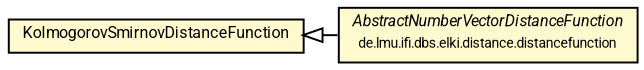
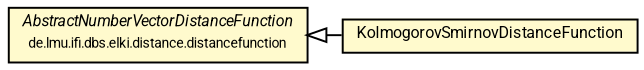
edge "AbstractNumberVectorDistanceFunction" -> "KolmogorovSmirnovDistanceFunction": reversed
